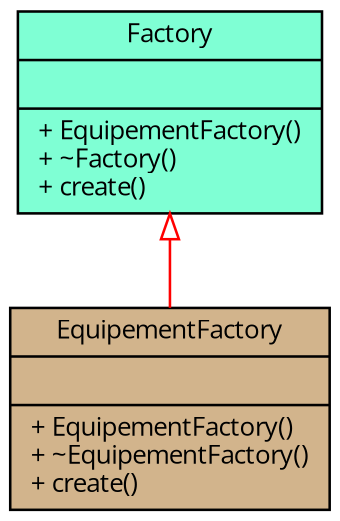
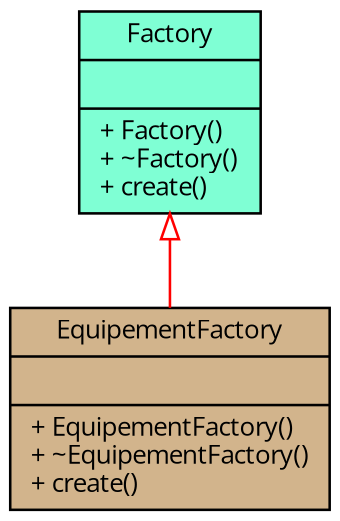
node "Factory": text "+ EquipementFactory()" -> "+ Factory()"
